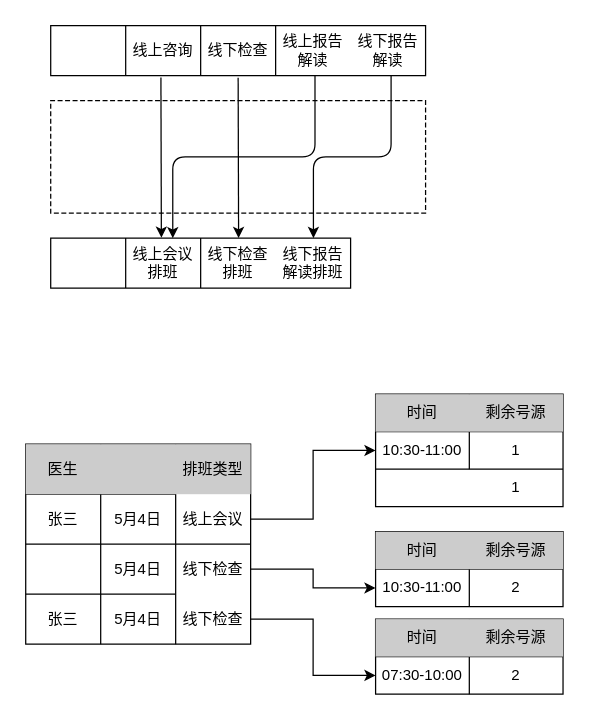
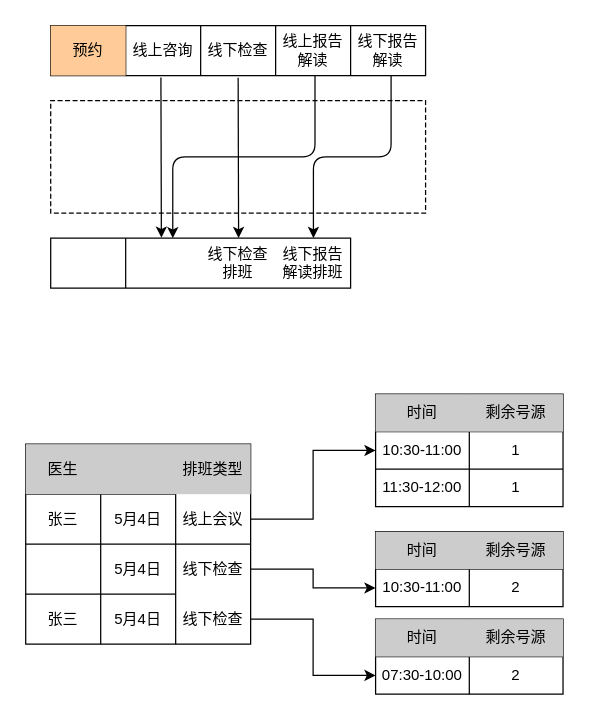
node "预约": added
node "线上会议排班": removed
node "11:30-12:00": added
